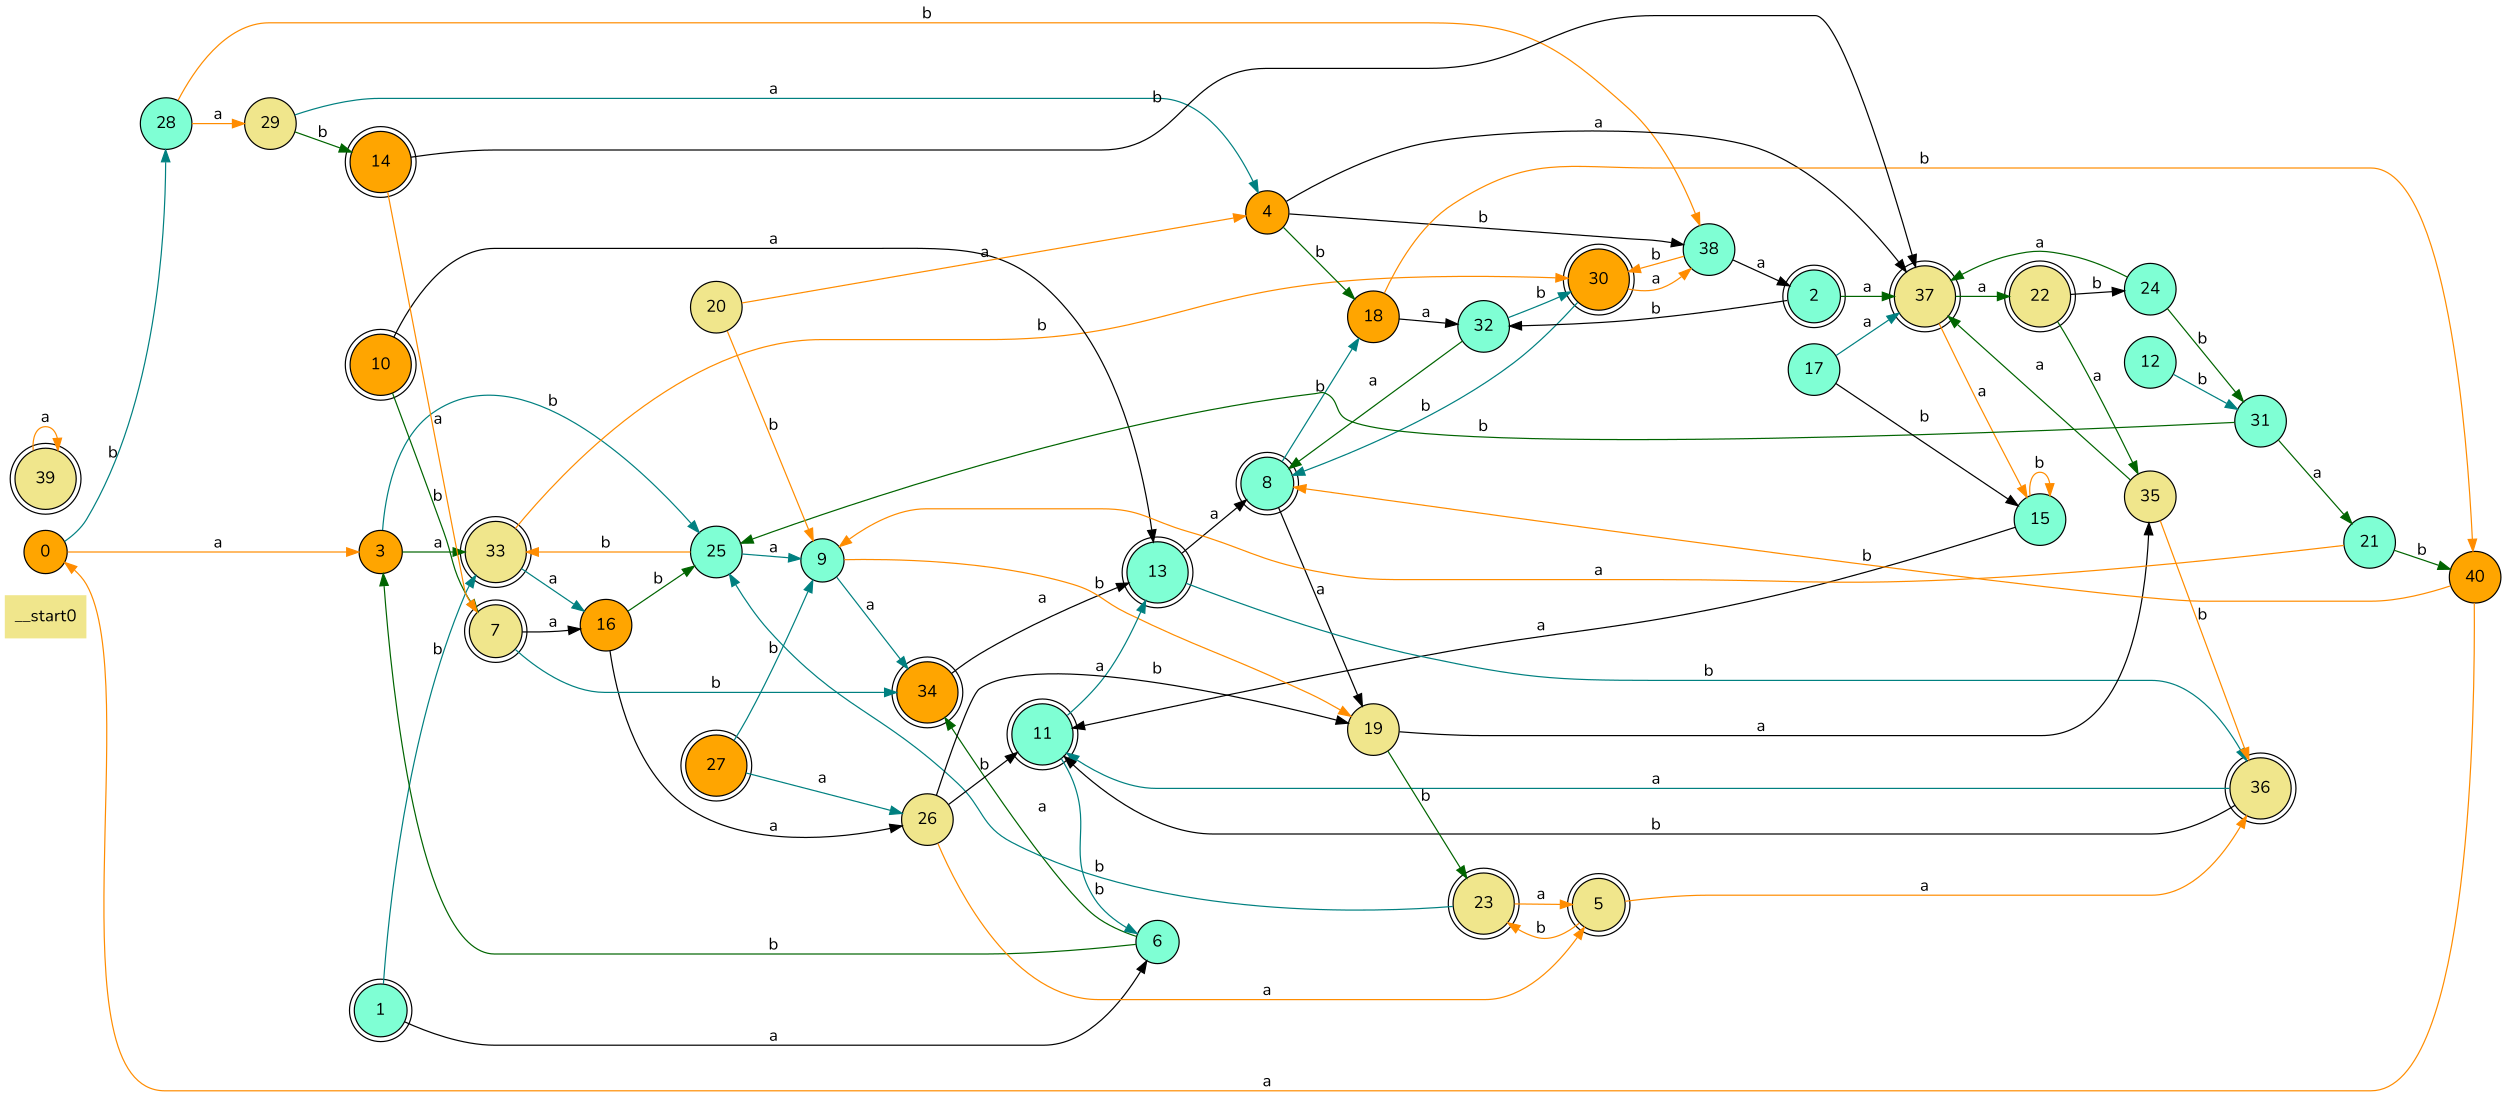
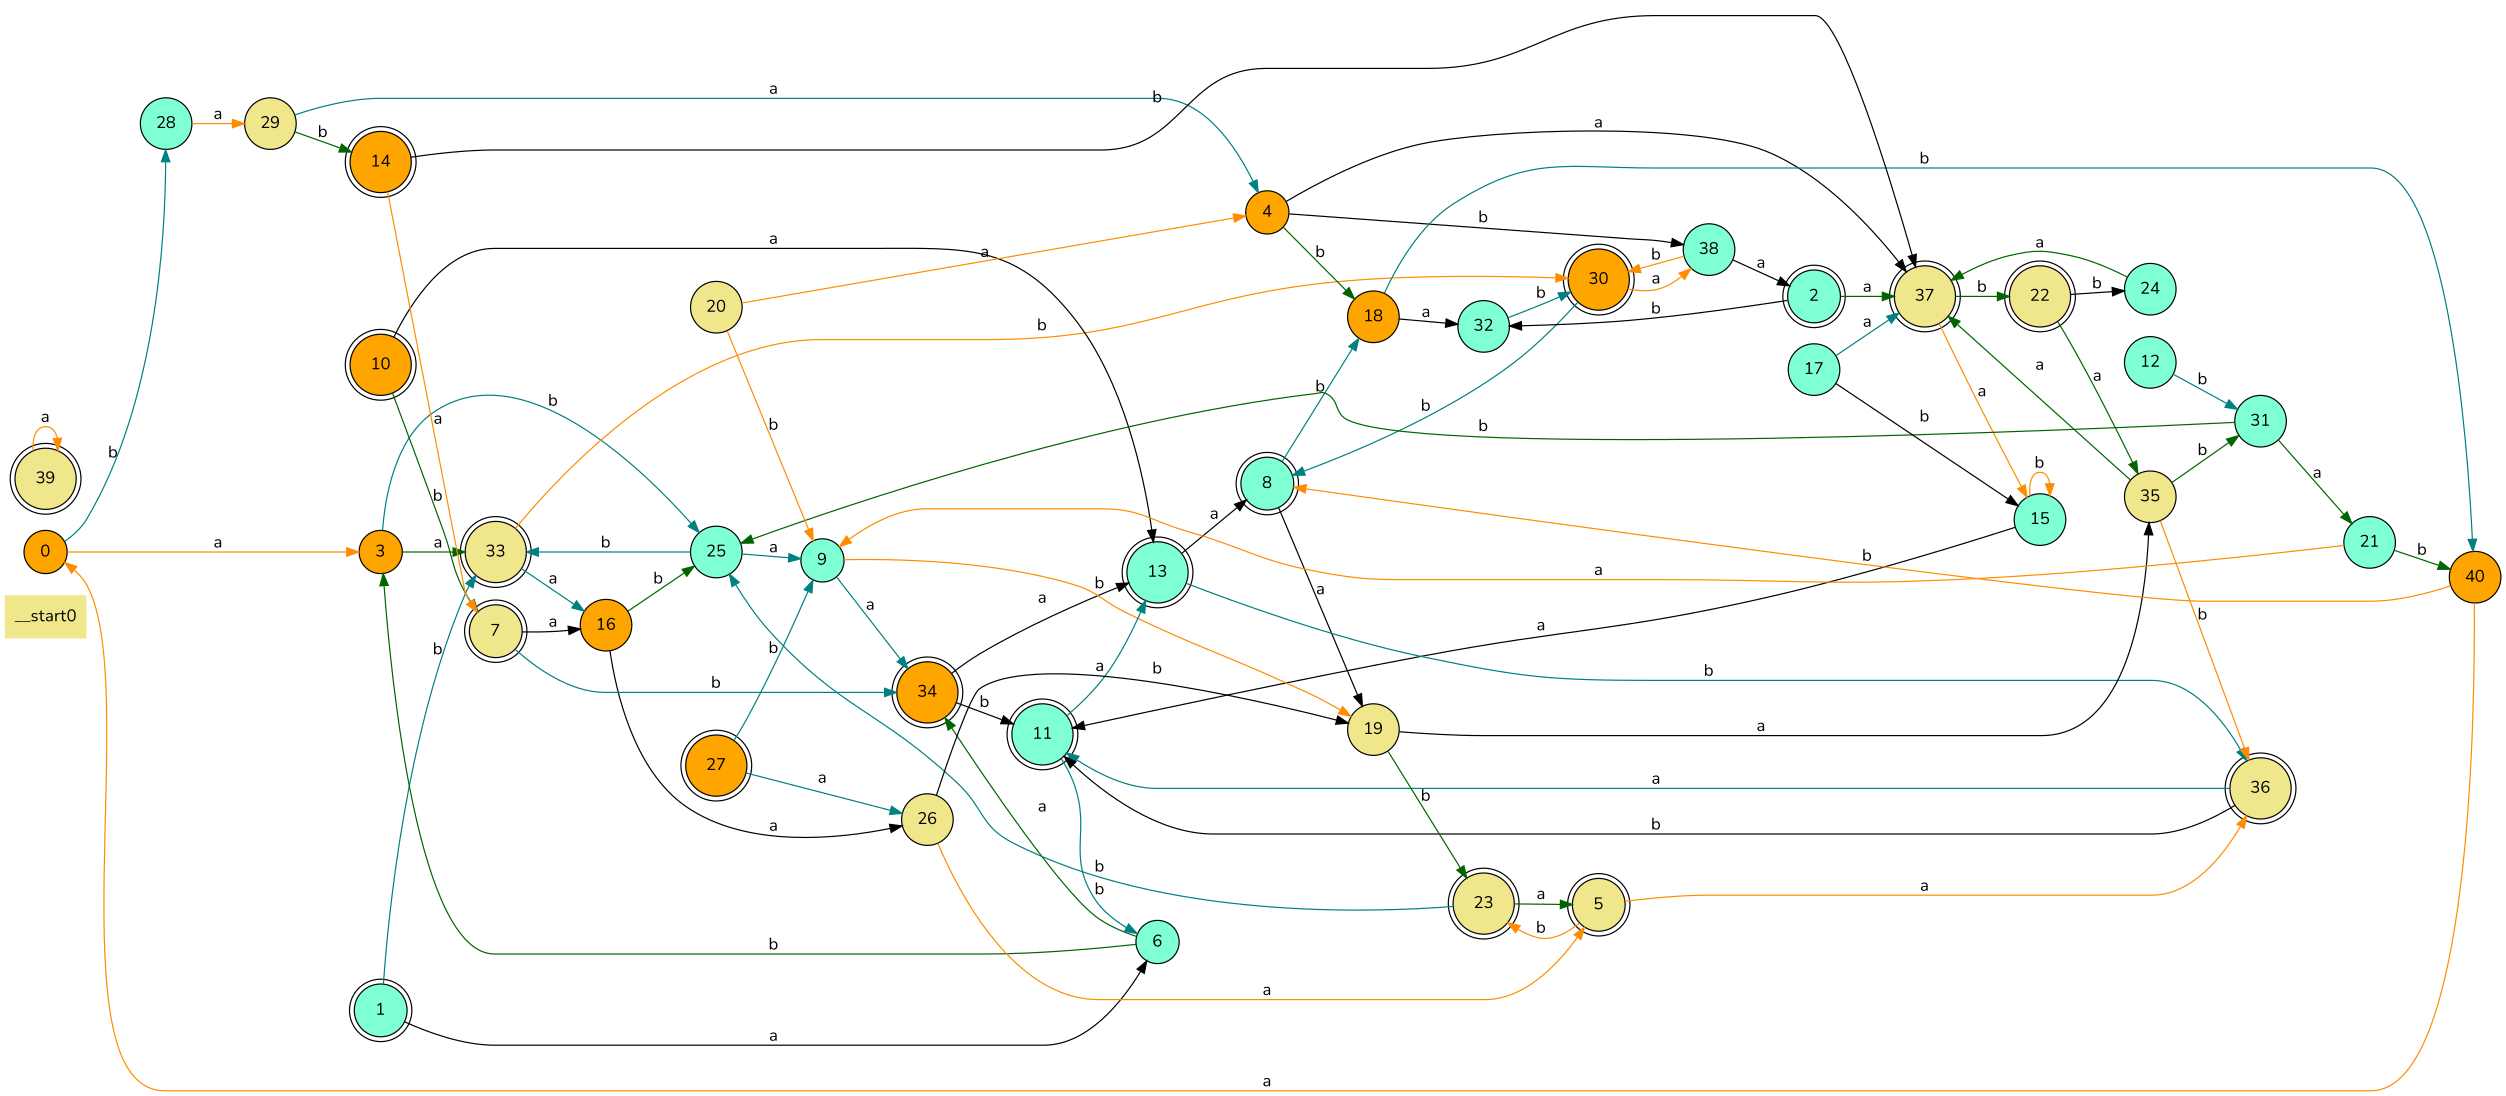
edge "28" -> "38": removed, label "b"
edge "18" -> "40": color darkorange -> teal
edge "37" -> "22": label "a" -> "b"
edge "24" -> "31": now "35" -> "31"
edge "32" -> "8": removed, label "a"
edge "25" -> "33": color darkorange -> teal
edge "26" -> "11": now "34" -> "11"
edge "23" -> "5": color darkorange -> darkgreen
